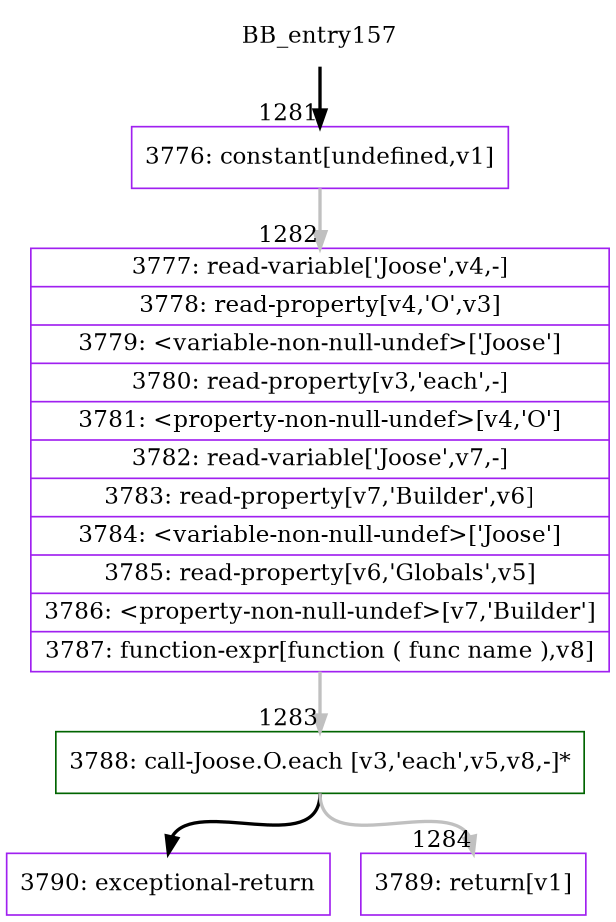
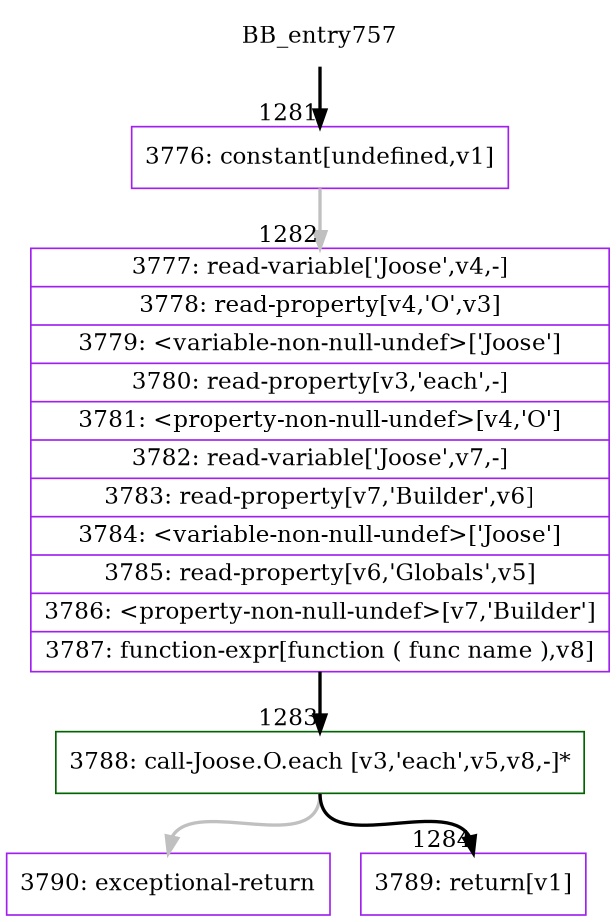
node "BB_entry157": label "BB_entry157" -> "BB_entry757"
edge "3777: read-variable['Joose',v4,-]" -> "3788: call-Joose.O.each [v3,'each',v5,v8,-]*": color gray -> black
edge "3788: call-Joose.O.each [v3,'each',v5,v8,-]*" -> "3790: exceptional-return": color black -> gray
edge "3788: call-Joose.O.each [v3,'each',v5,v8,-]*" -> "3789: return[v1]": color gray -> black
